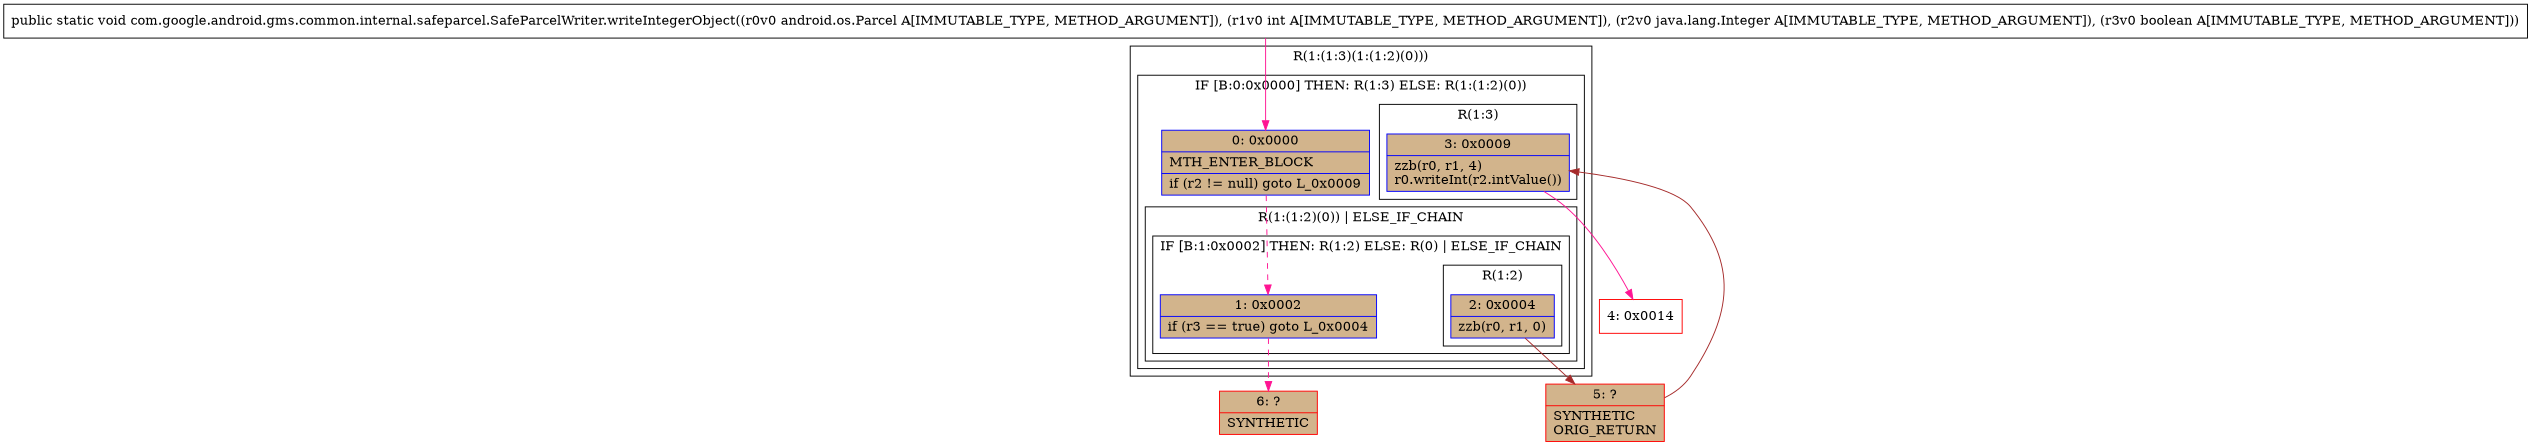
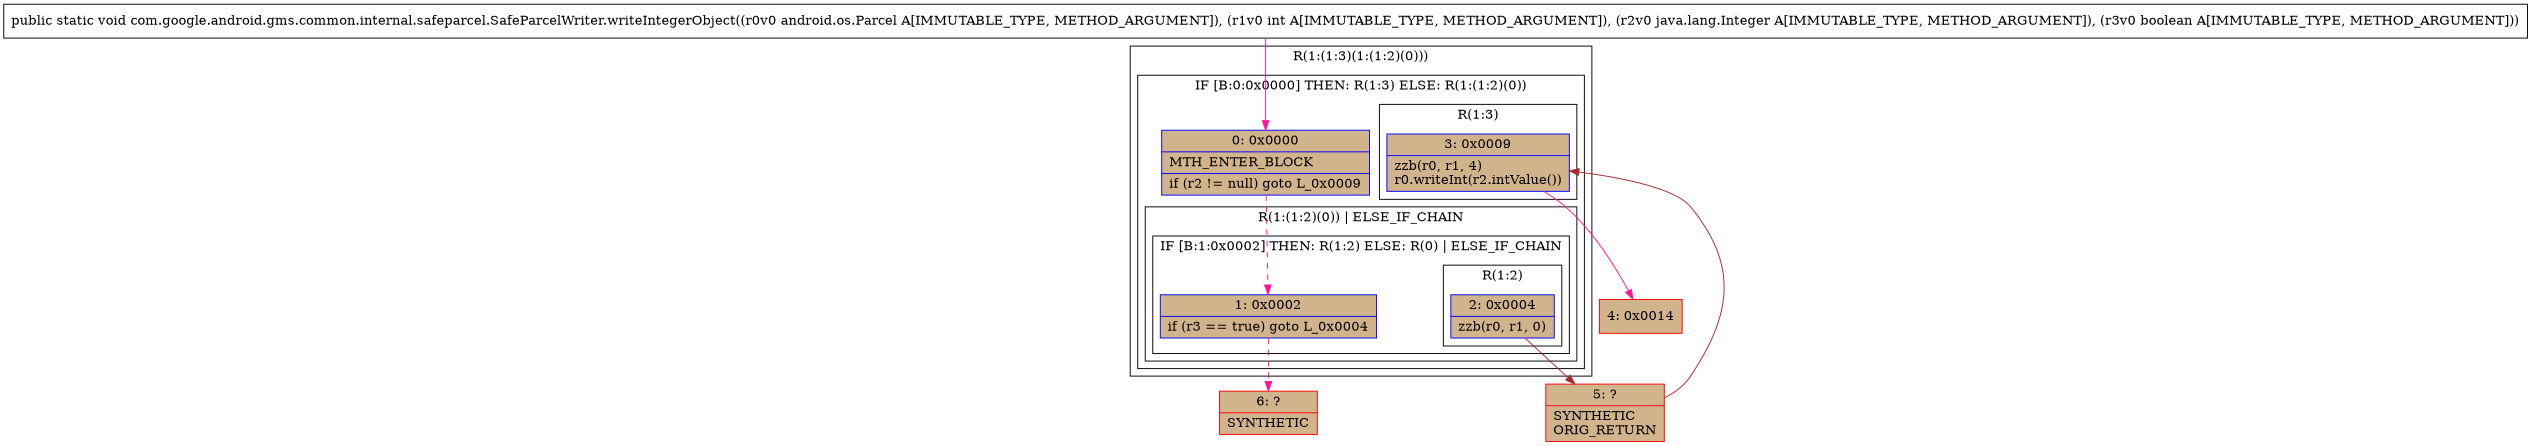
node "4: 0x0014": fillcolor white -> tan
